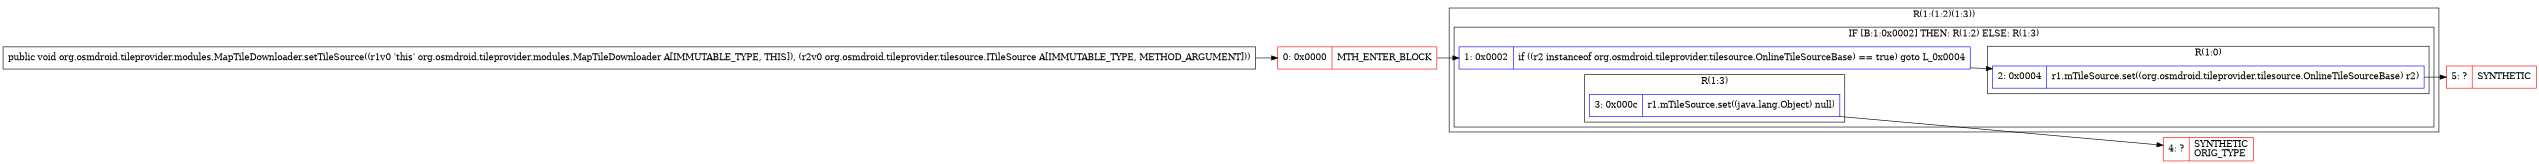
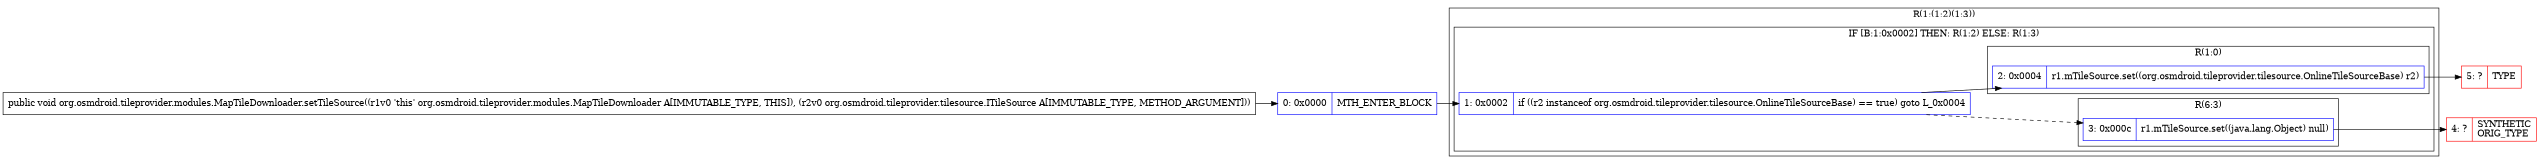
node "0: 0x0000": color red -> blue
node "5: ?": text "SYNTHETIC" -> "TYPE"
cluster "R(1:3)": label "R(1:3)" -> "R(6:3)"
edge "1: 0x0002" -> "3: 0x000c": added
